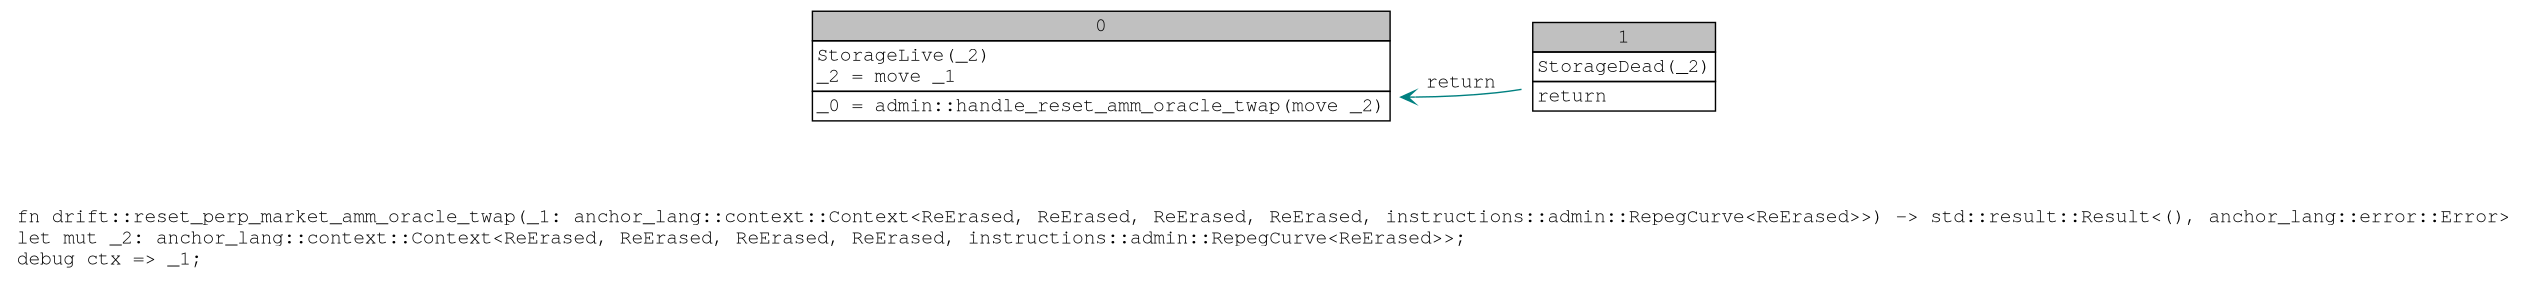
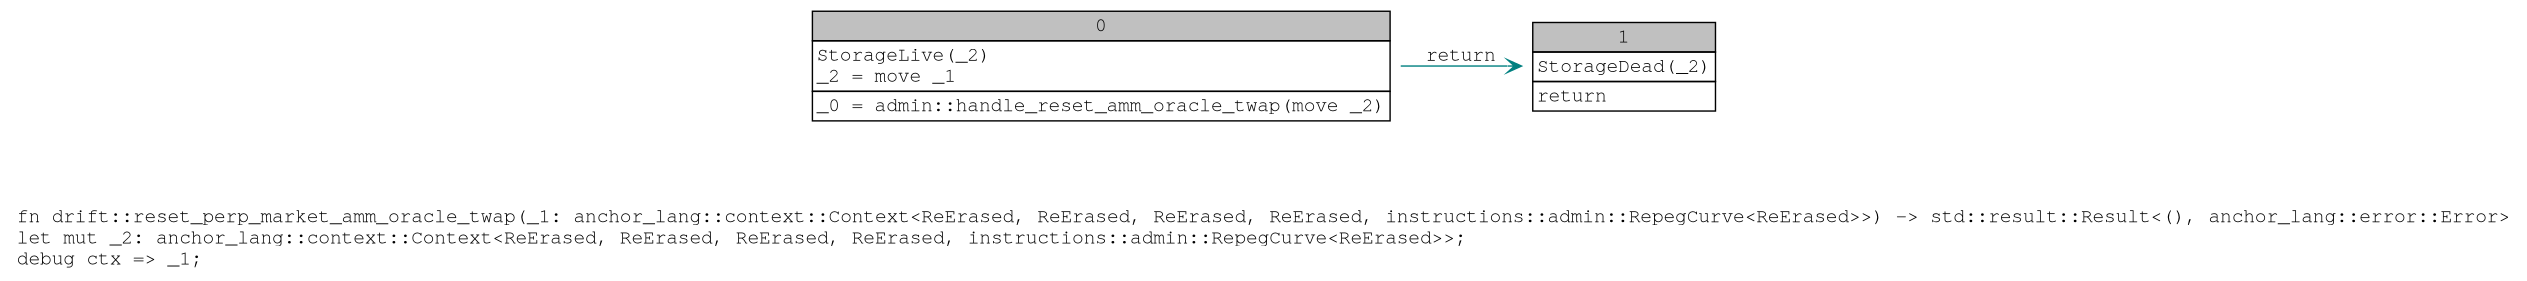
edge "1" -> "0": reversed
